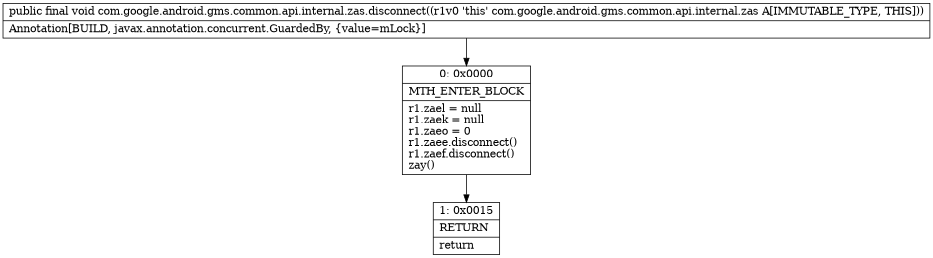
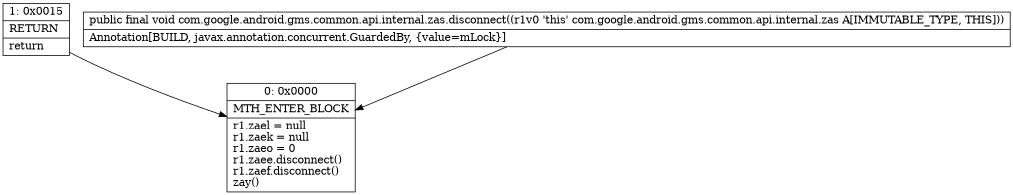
edge "0: 0x0000" -> "1: 0x0015": reversed
